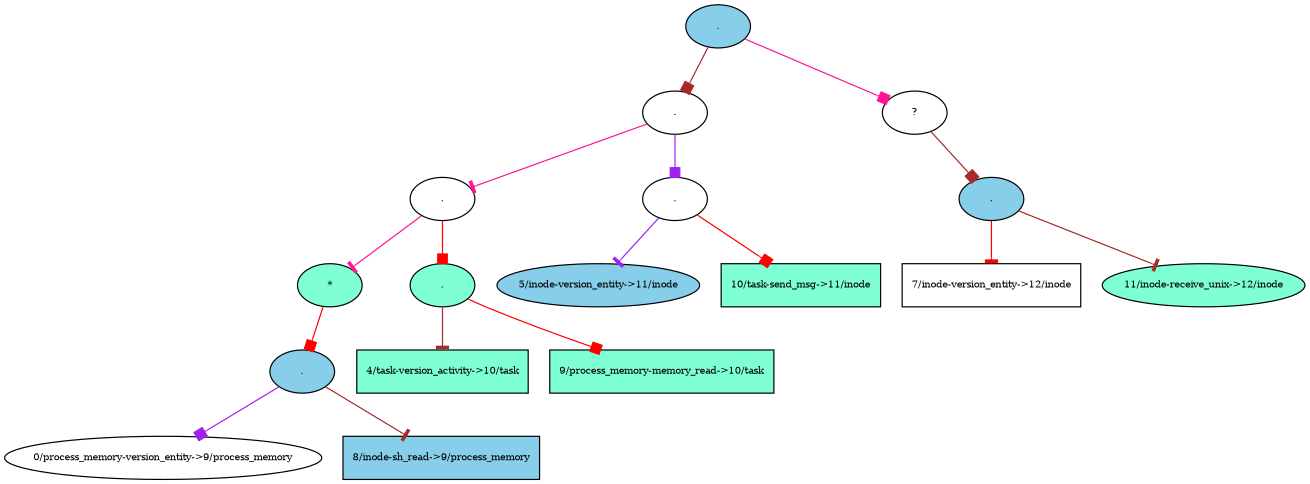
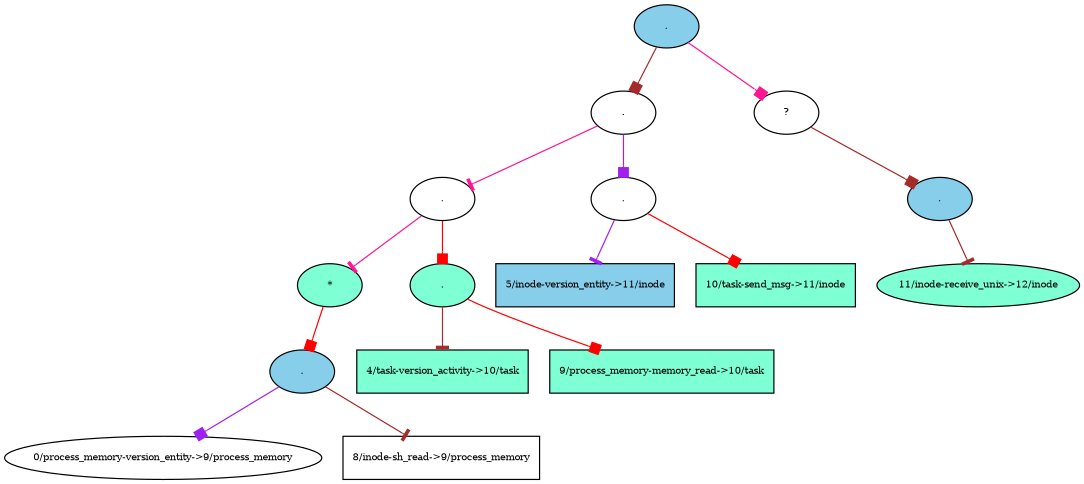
node "5/inode-version_entity->11/inode": shape ellipse -> box
node "7/inode-version_entity->12/inode": removed
node "8/inode-sh_read->9/process_memory": fillcolor skyblue -> white
